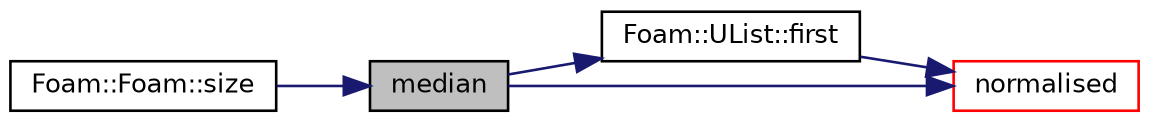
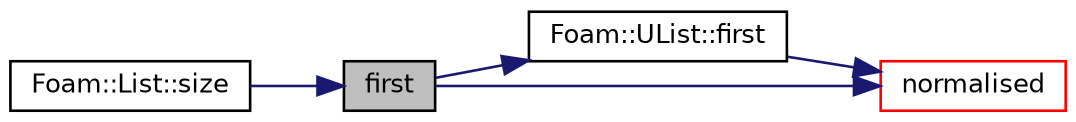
node "Foam::Foam::size": label "Foam::Foam::size" -> "Foam::List::size"
node "median": label "median" -> "first"
